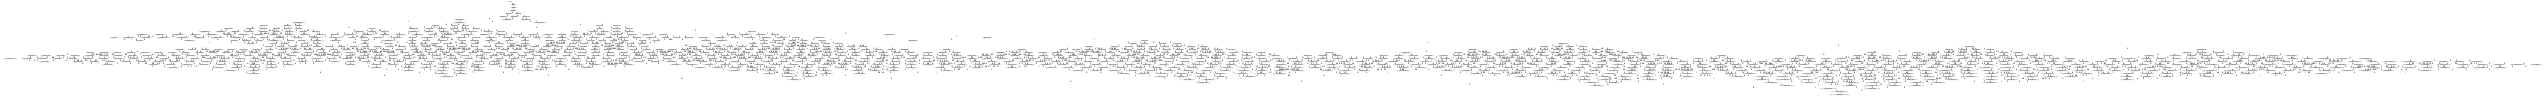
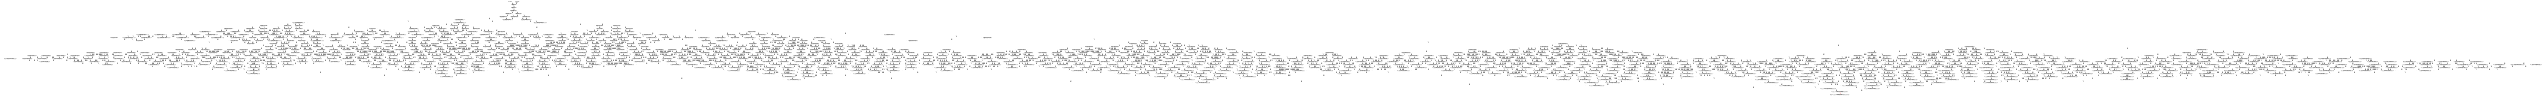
node "S1: [0, 0] [0, 0] [0, 0] [29, 37] {T0J0:29-37}{1}": added
